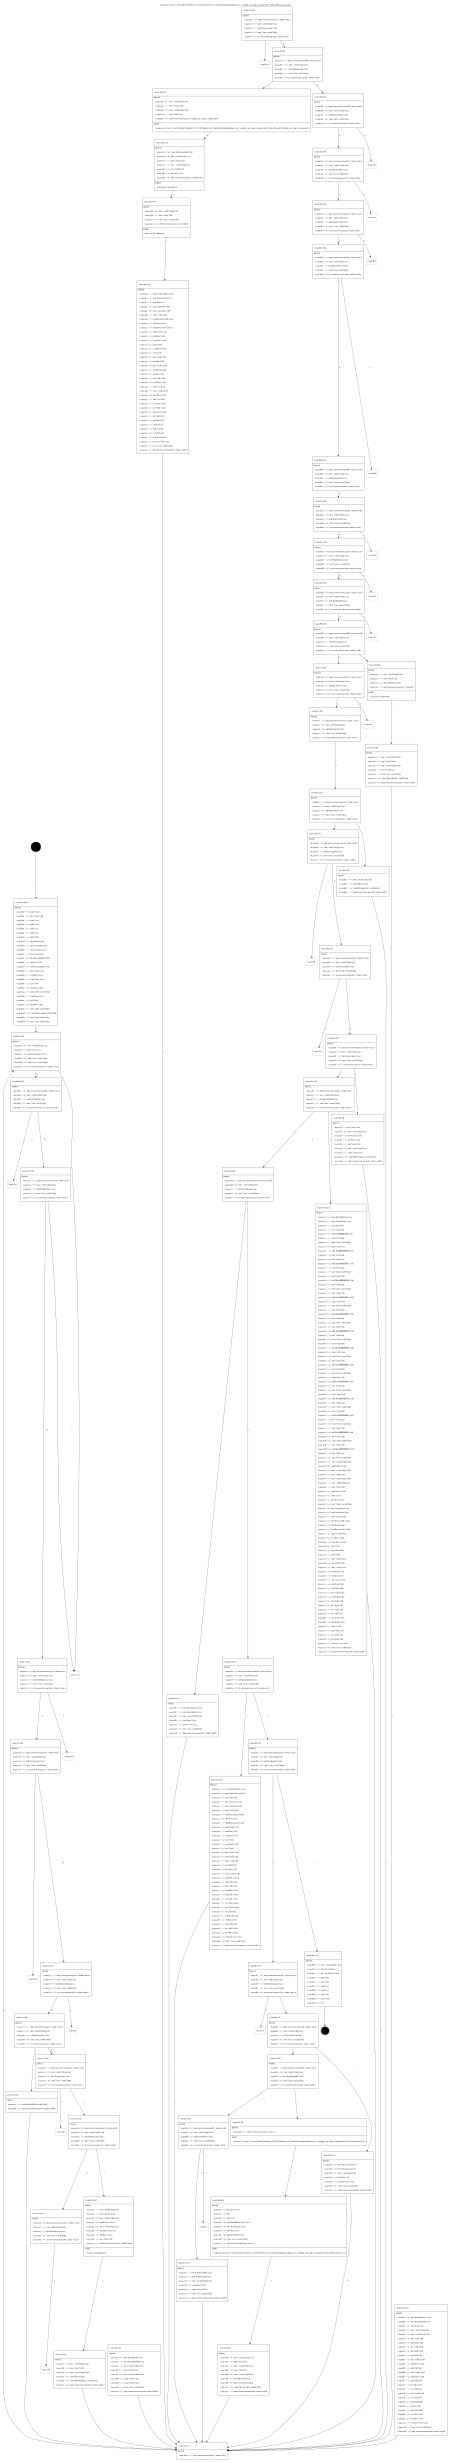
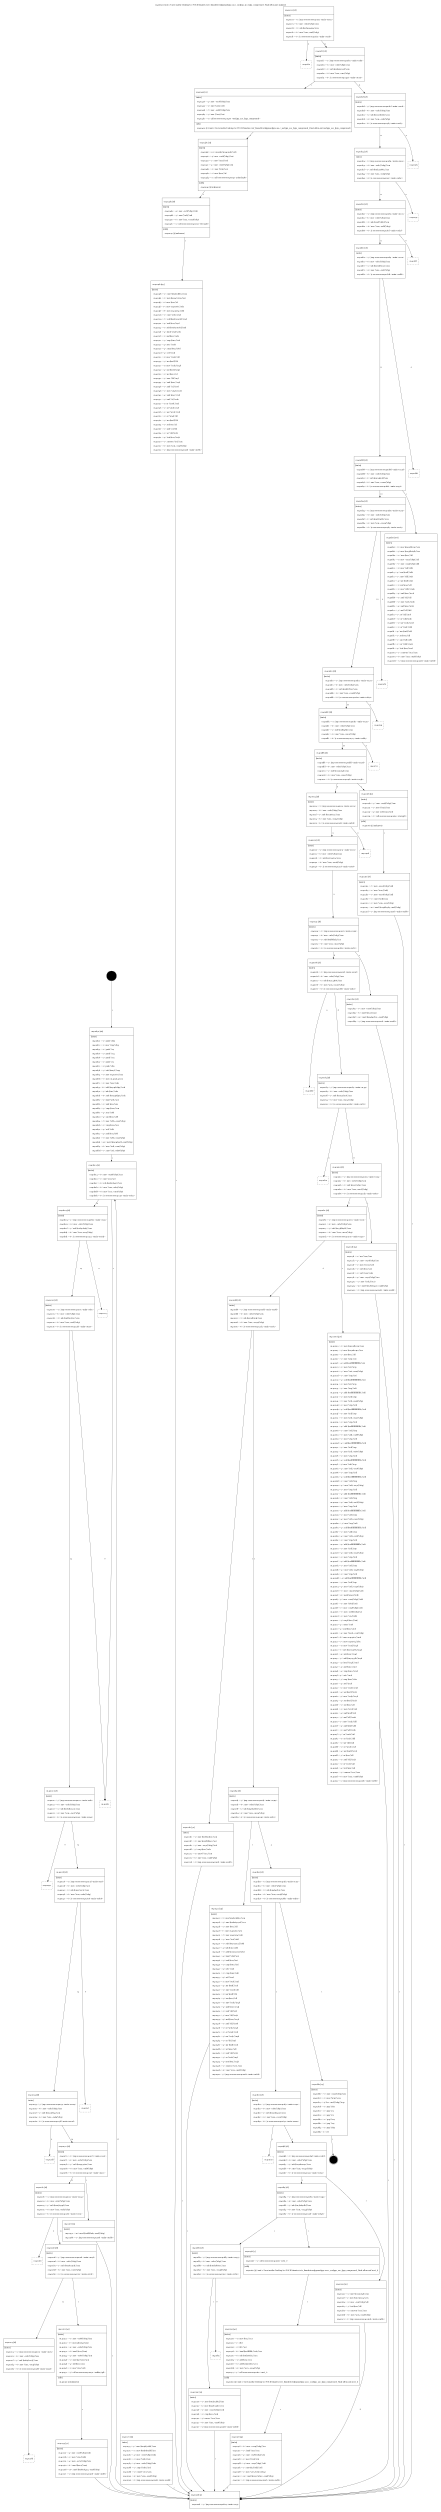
edge "0x401d88 [28]" -> "0x401fa6 [106]": added, label "1"
